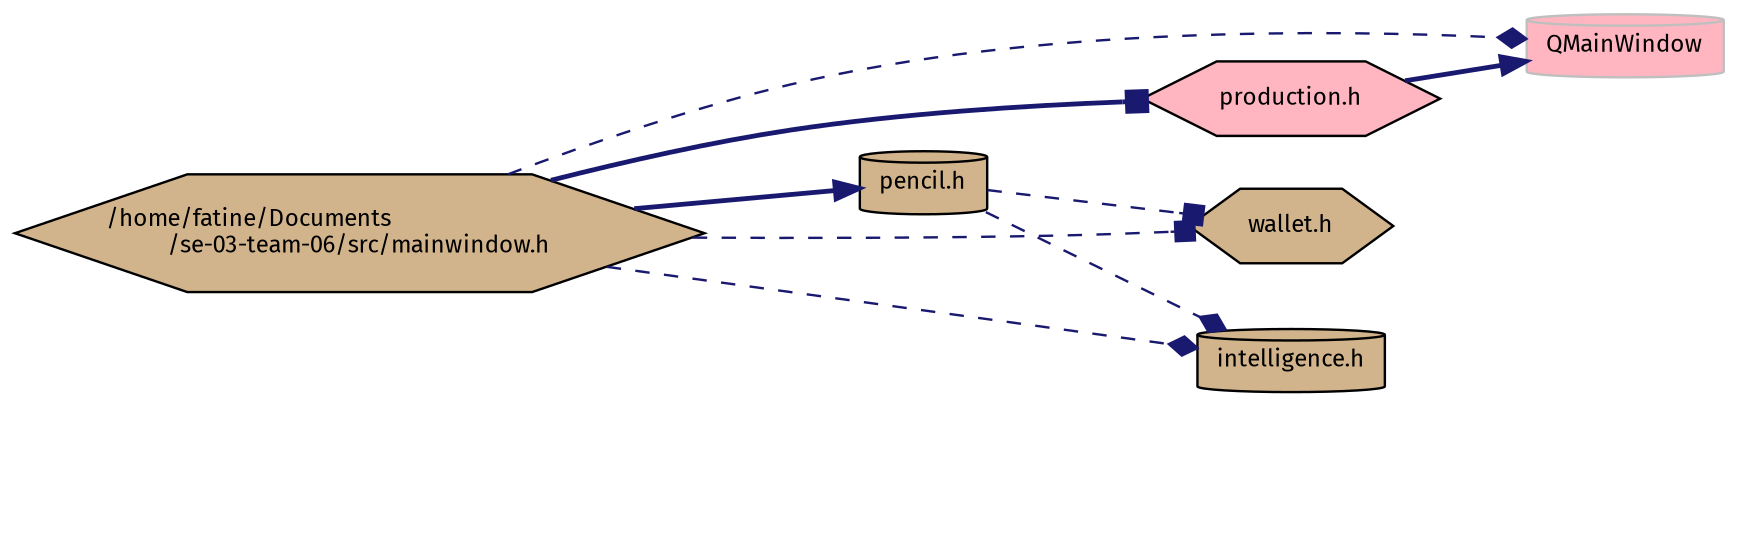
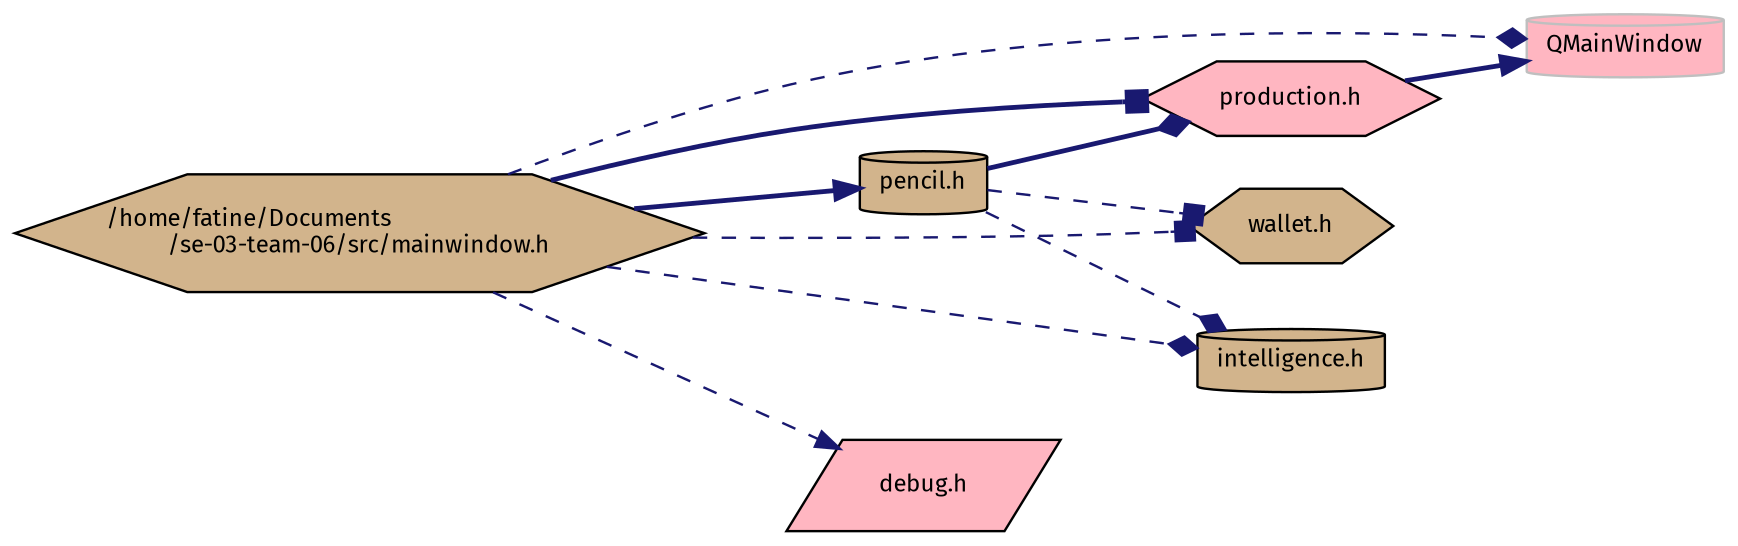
edge "pencil.h" -> "production.h": added
node "debug.h": added
